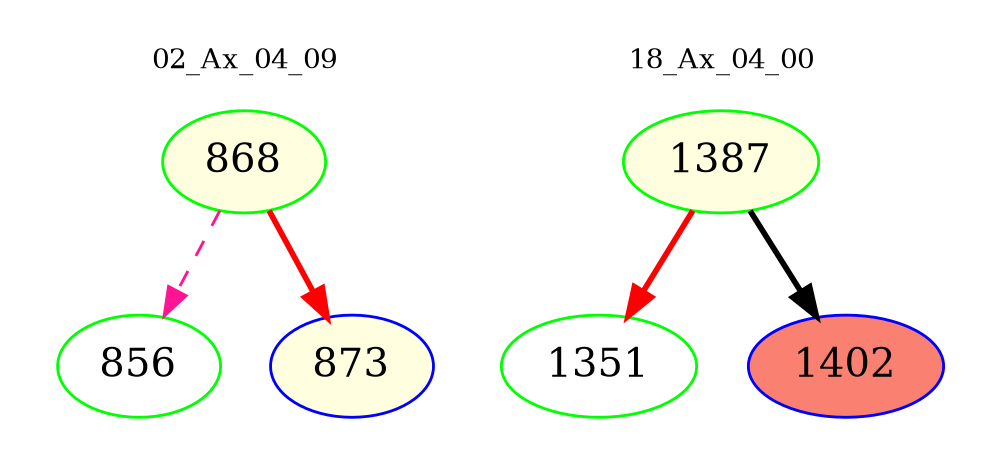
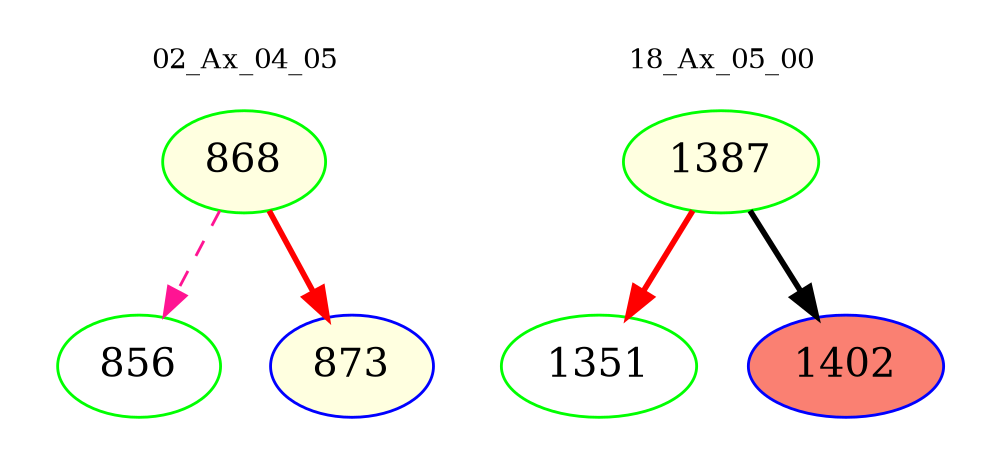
cluster "02_Ax_04_09": label "02_Ax_04_09" -> "02_Ax_04_05"
cluster "18_Ax_04_00": label "18_Ax_04_00" -> "18_Ax_05_00"
